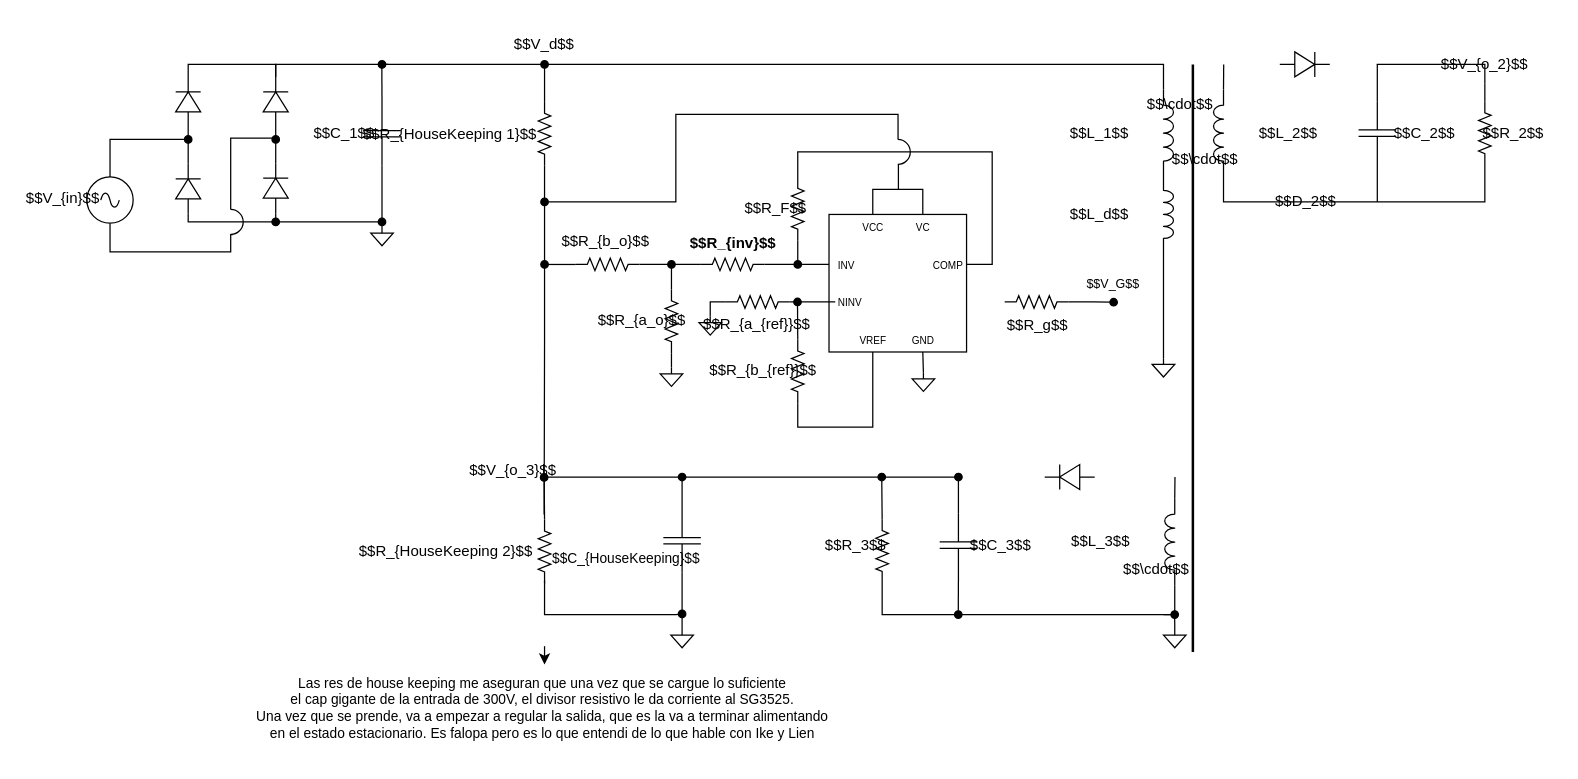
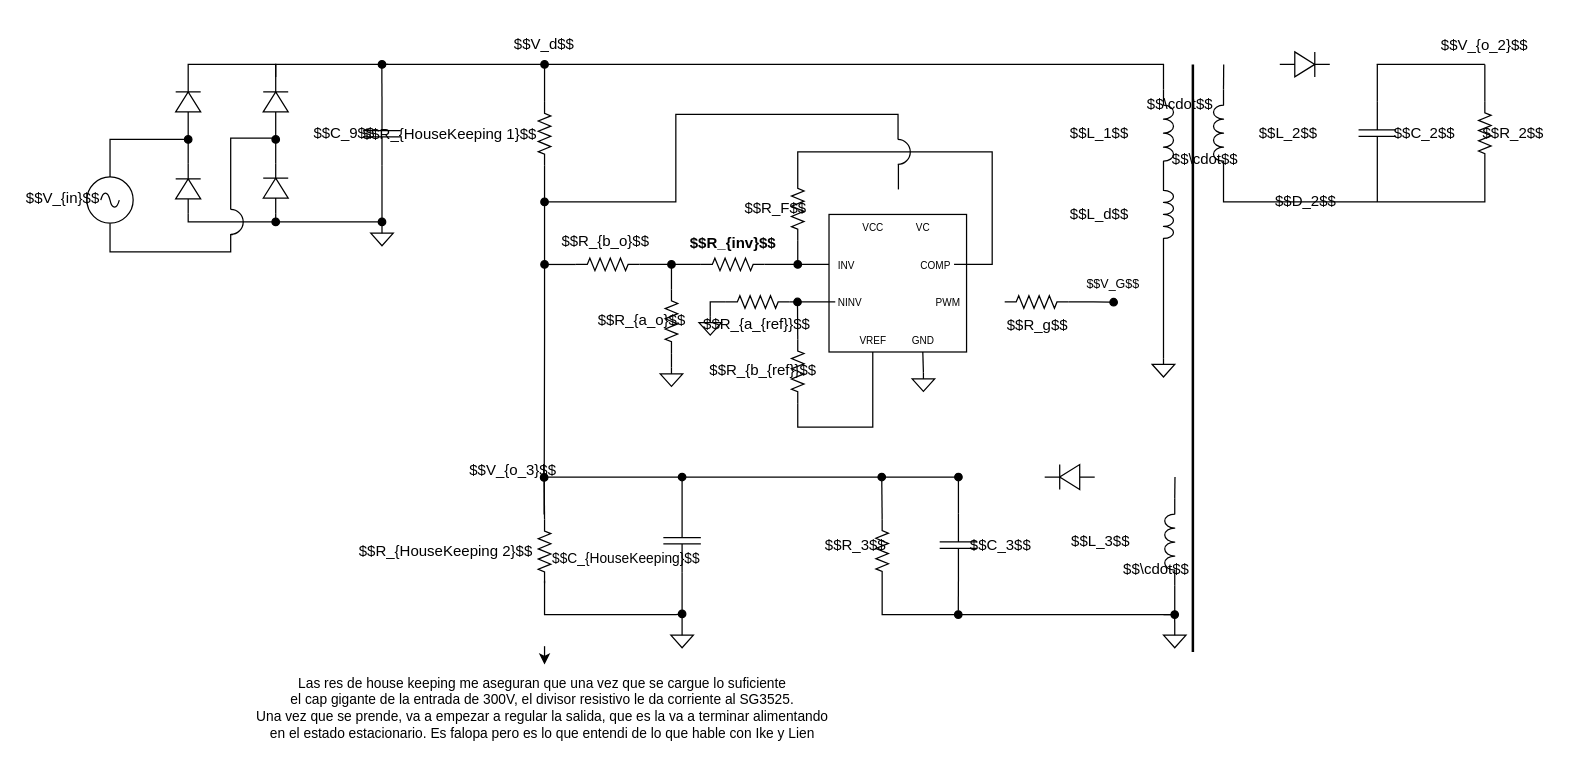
node "$$V_{o_2}$$": moved (1484, 64) -> (1484, 46)
node "$$C_1$$": label "$$C_1$$" -> "$$C_9$$"
edge "VCC" -- "VC": removed
node "COMP": moved (948, 264) -> (935, 264)
node "PWM": added
